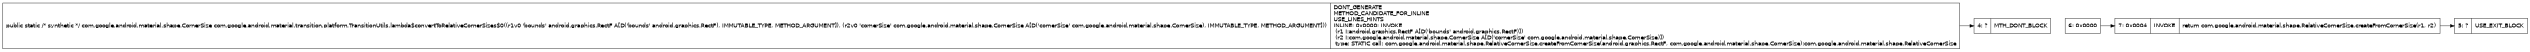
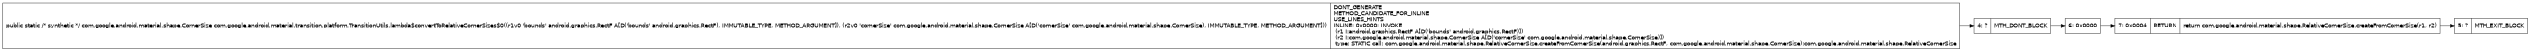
edge "4: ?" -> "6: 0x0000": added
node "7: 0x0004": text "INVOKE" -> "RETURN"
node "5: ?": text "USE_EXIT_BLOCK" -> "MTH_EXIT_BLOCK"
